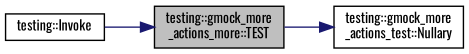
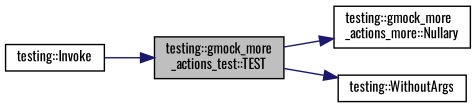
node "testing::gmock_more _actions_more::TEST": label "testing::gmock_more _actions_more::TEST" -> "testing::gmock_more _actions_test::TEST"
node "testing::gmock_more _actions_test::Nullary": label "testing::gmock_more _actions_test::Nullary" -> "testing::gmock_more _actions_more::Nullary"
node "testing::WithoutArgs": added
